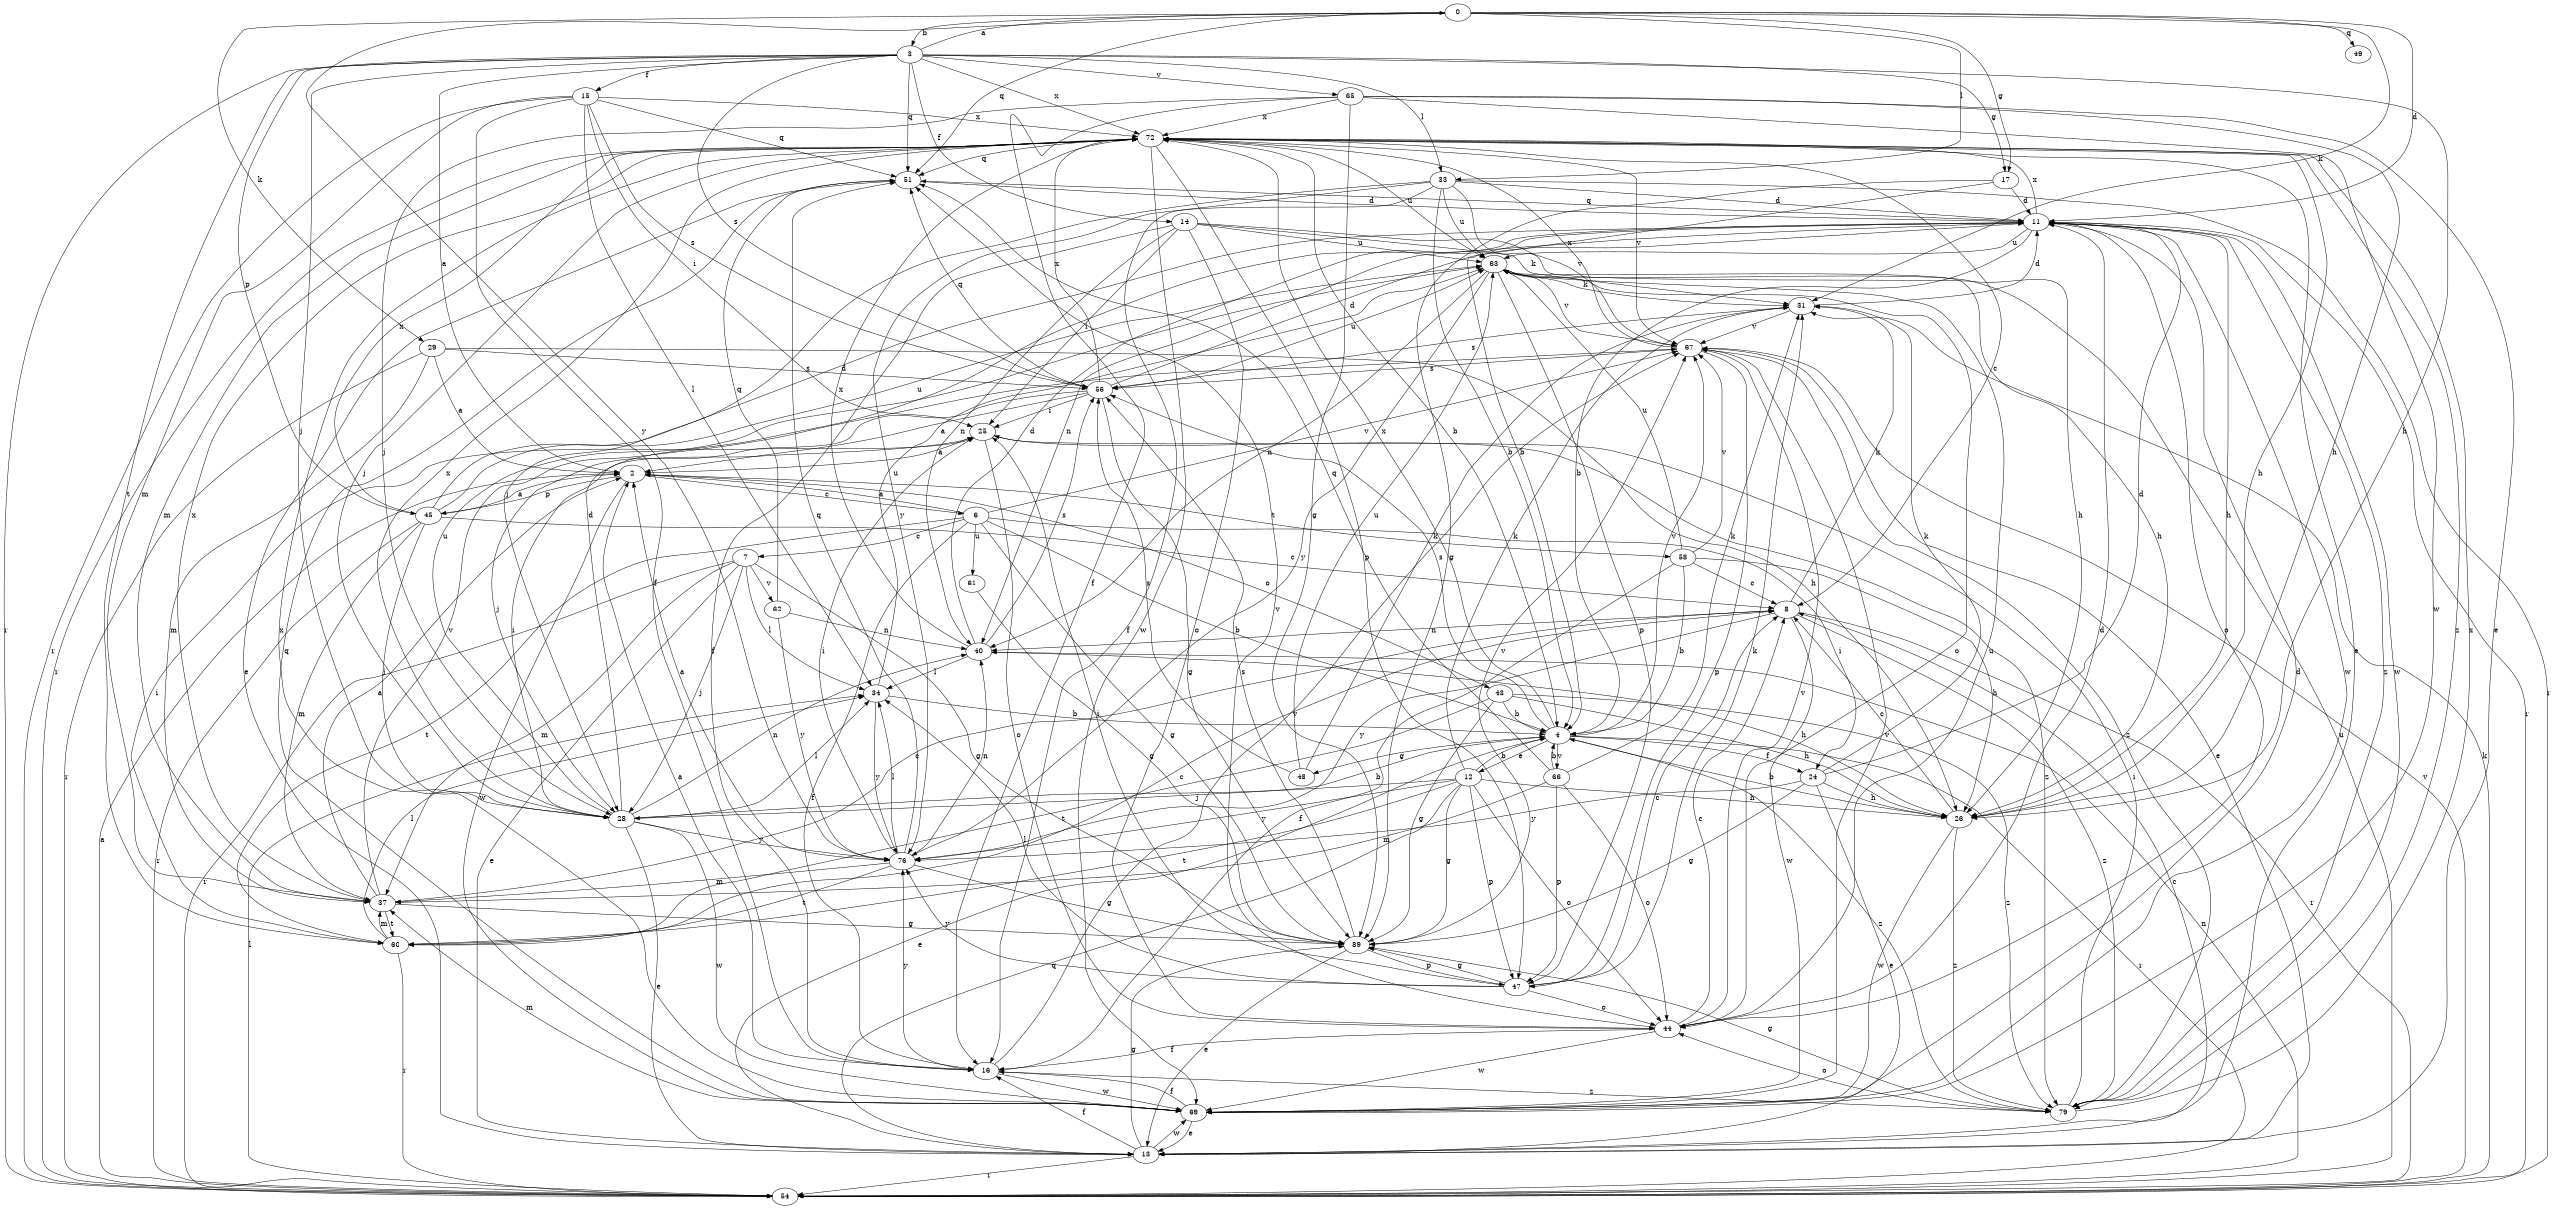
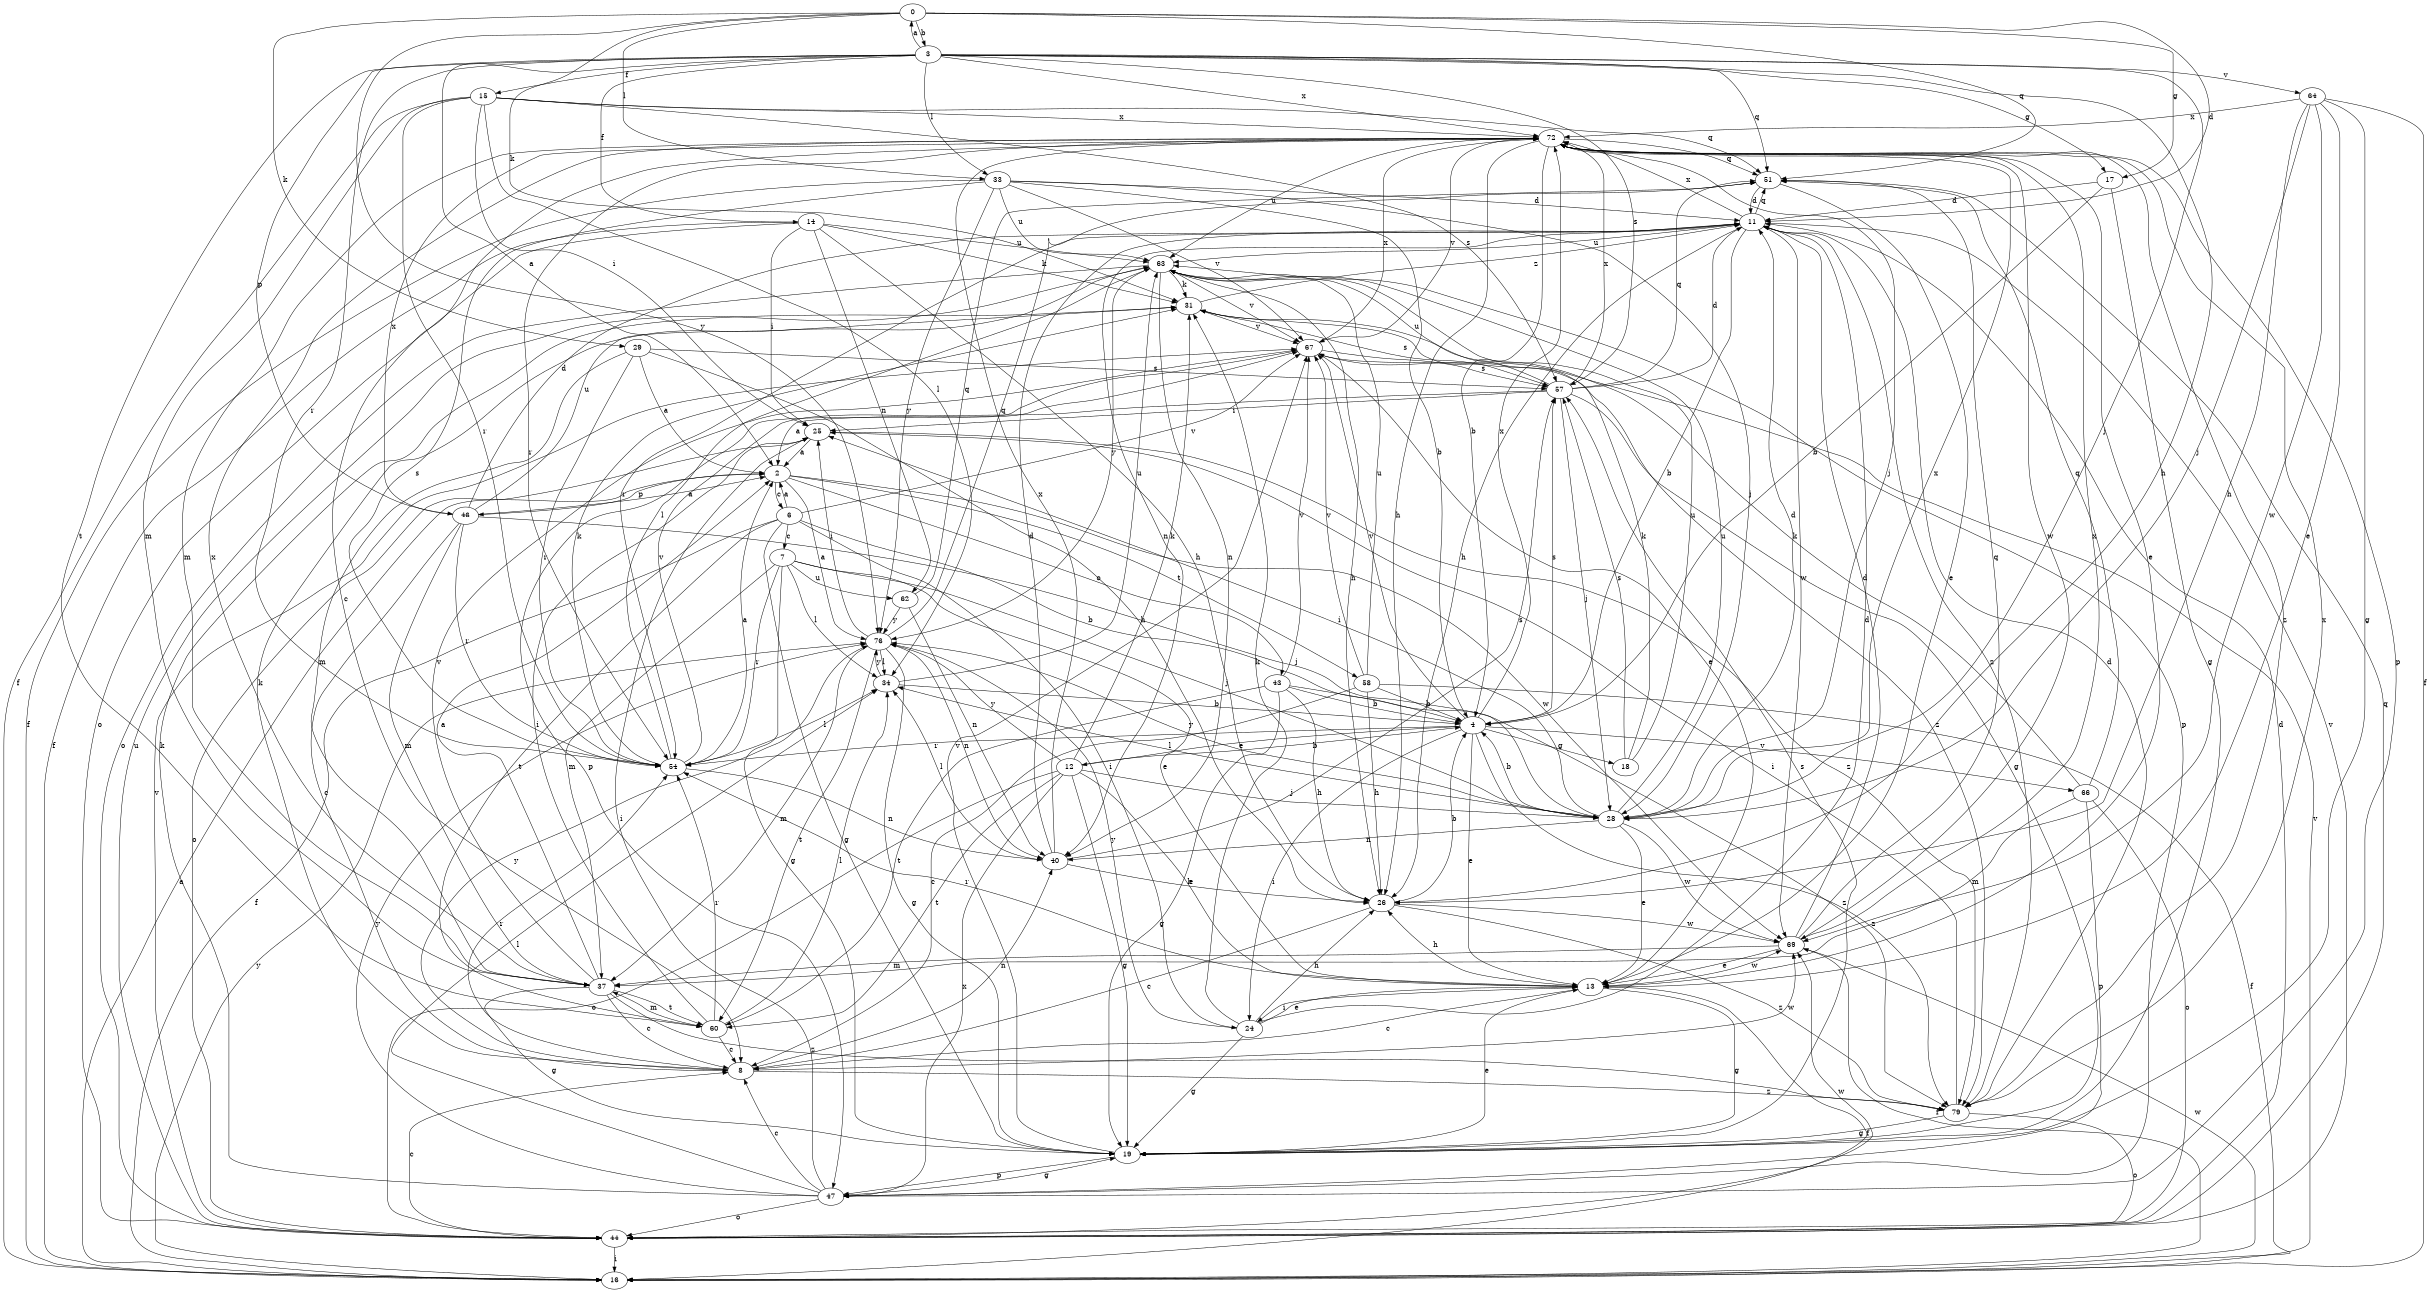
node "49": removed
node "65": label "65" -> "64"
edge "31" -> "11": label "d" -> "z"
node "56": label "56" -> "57"
edge "14" -> "40": now "14" -> "62"
node "45": label "45" -> "46"
edge "7" -> "62": label "v" -> "u"
node "61": removed
edge "44" -> "51": label "v" -> "q"
edge "11" -> "44": label "o" -> "v"
edge "79" -> "11": label "w" -> "d"
edge "33" -> "54": label "r" -> "s"
edge "54" -> "63": label "u" -> "l"
edge "76" -> "2": reversed
edge "4" -> "24": label "f" -> "i"
edge "66" -> "4": removed, label "b"
node "48": label "48" -> "18"
edge "12" -> "26": now "13" -> "26"
edge "12" -> "47": label "p" -> "x"
node "89": label "89" -> "19"
edge "12" -> "13": label "q" -> "e"
edge "69" -> "67": now "43" -> "67"
edge "13" -> "24": added, label "i"
edge "44" -> "16": label "f" -> "i"
edge "16" -> "79": now "37" -> "79"
